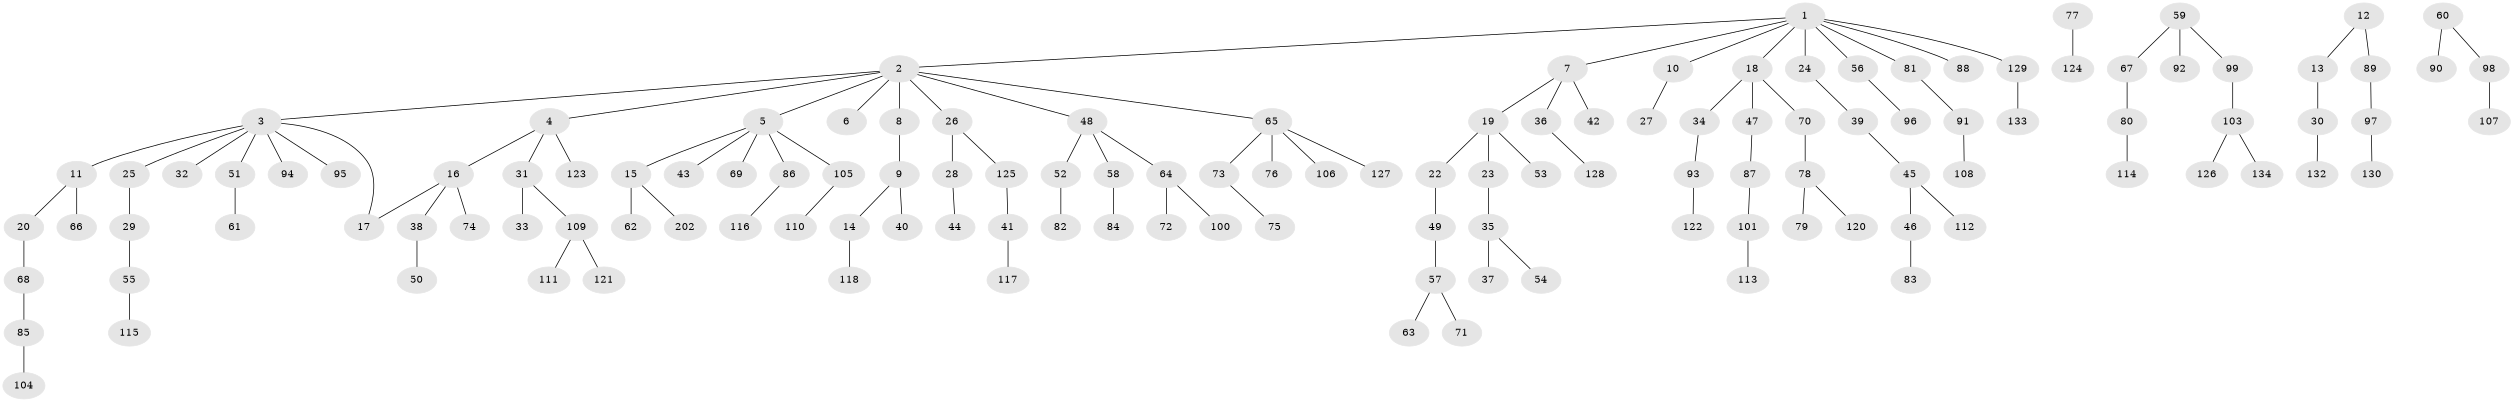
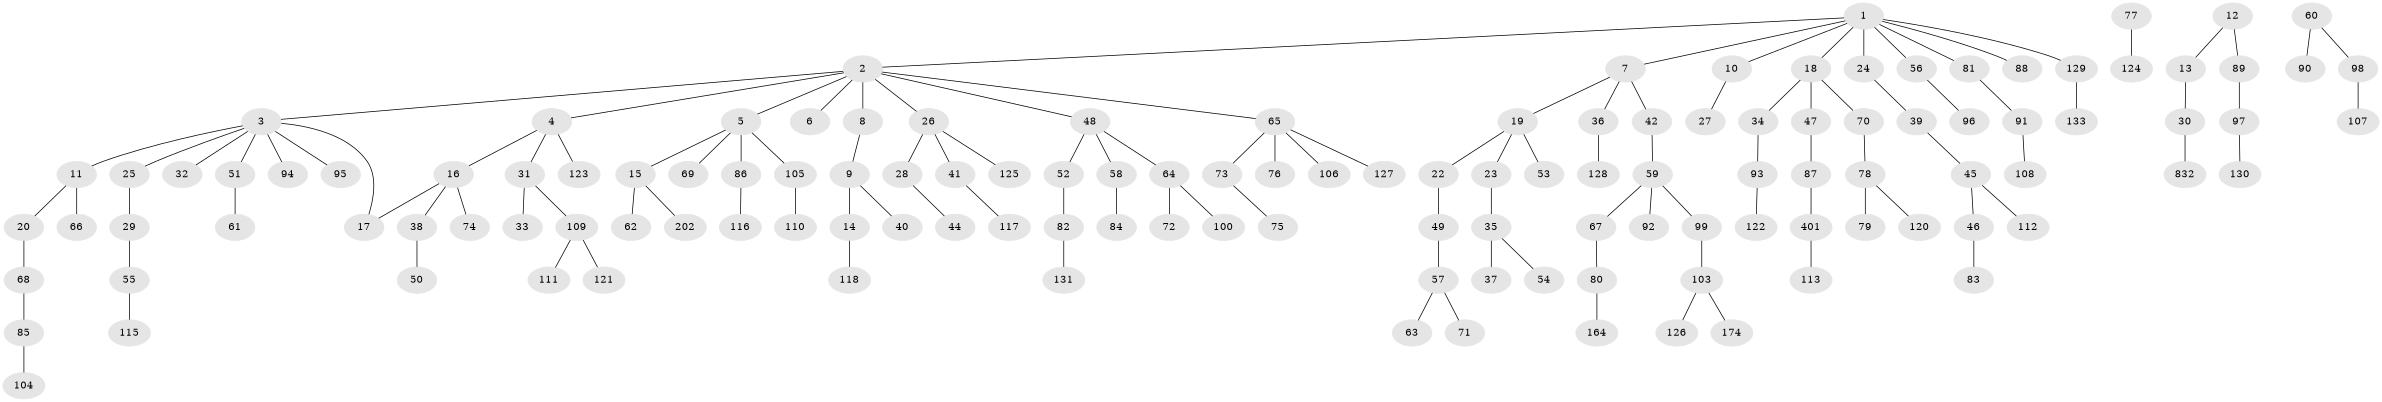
edge "42" -- "59": added
node "43": removed
node "114": label "114" -> "164"
node "134": label "134" -> "174"
node "132": label "132" -> "832"
edge "125" -- "41": now "26" -- "41"
node "101": label "101" -> "401"
node "131": added
